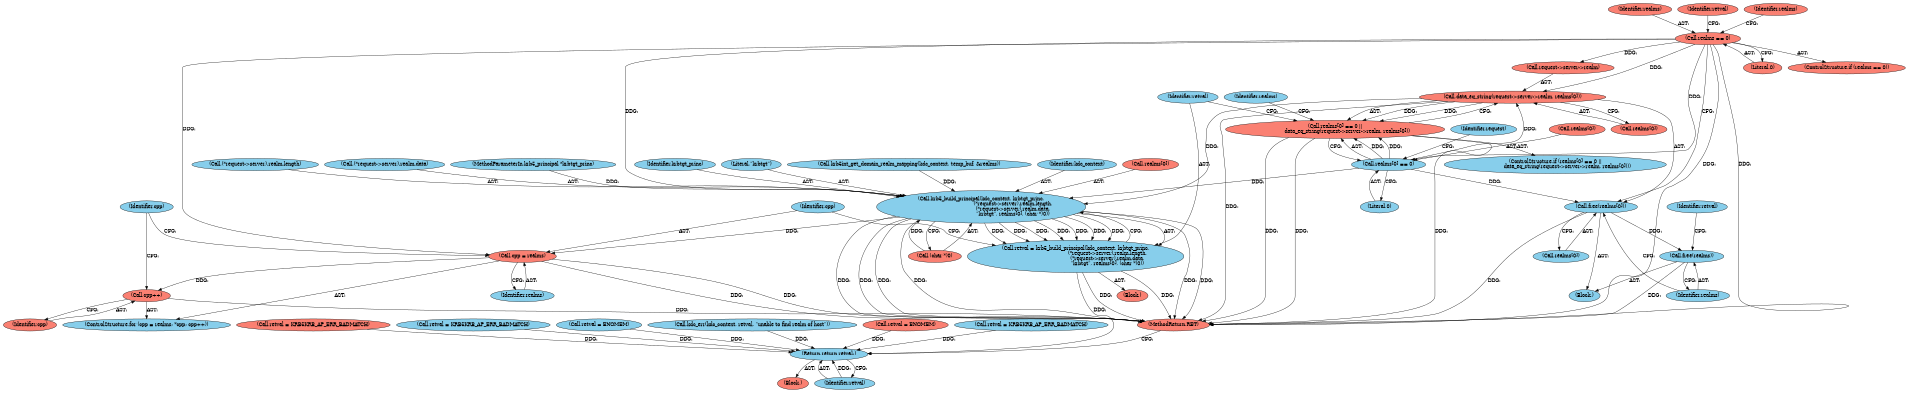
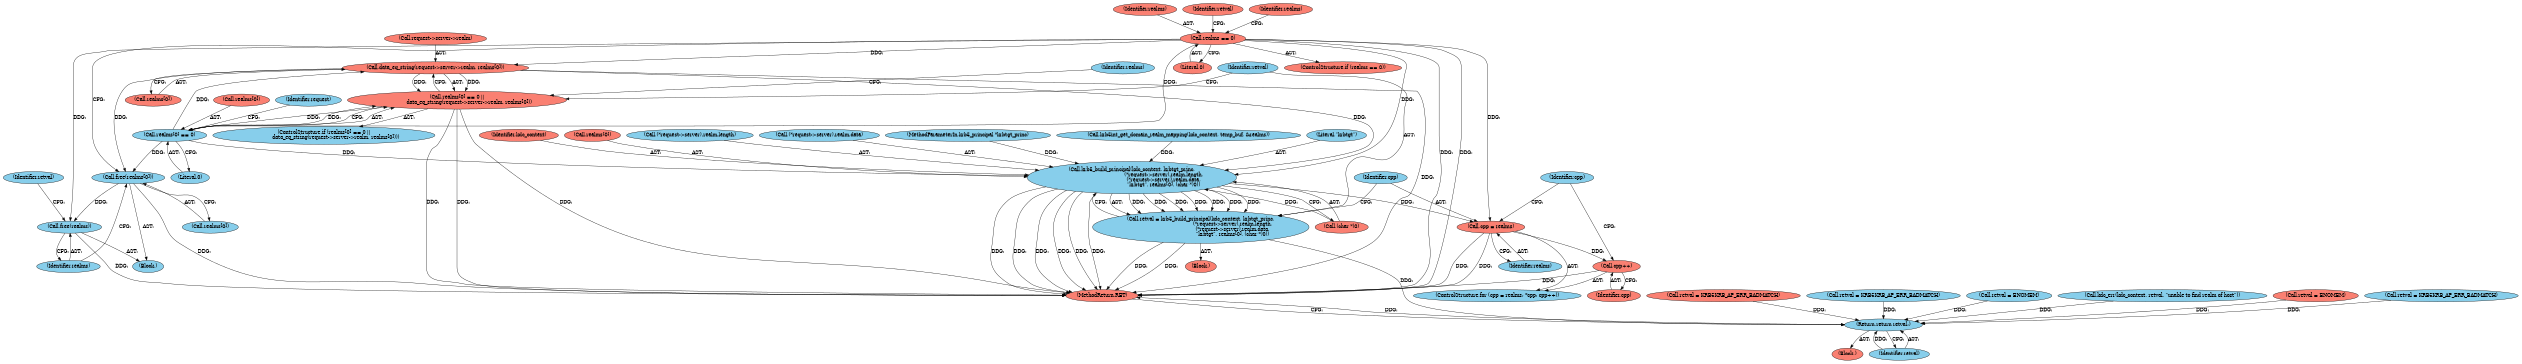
edge "(Call,realms == 0)" -> "(Call,request->server->realm)": now "(Call,realms == 0)" -> "(Call,free(realms))"
edge "(Call,data_eq_string(request->server->realm, realms[0]))" -> "(Call,free(realms[0]))": label "AST: " -> "DDG: "
node "(Identifier,krbtgt_princ)": removed
node "(Identifier,kdc_context)": fillcolor skyblue -> salmon
edge "(Return,return retval;)" -> "(MethodReturn,RET)": added, label "DDG:"
